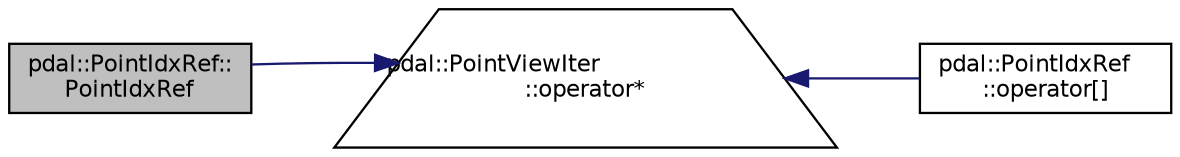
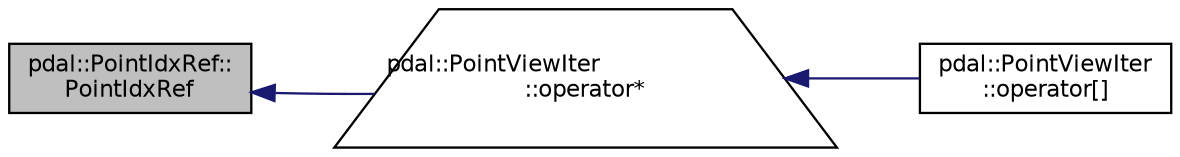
edge "pdal::PointIdxRef:: PointIdxRef" -> "pdal::PointViewIter ::operator*": reversed
node "pdal::PointIdxRef ::operator[]": label "pdal::PointIdxRef ::operator[]" -> "pdal::PointViewIter ::operator[]"
